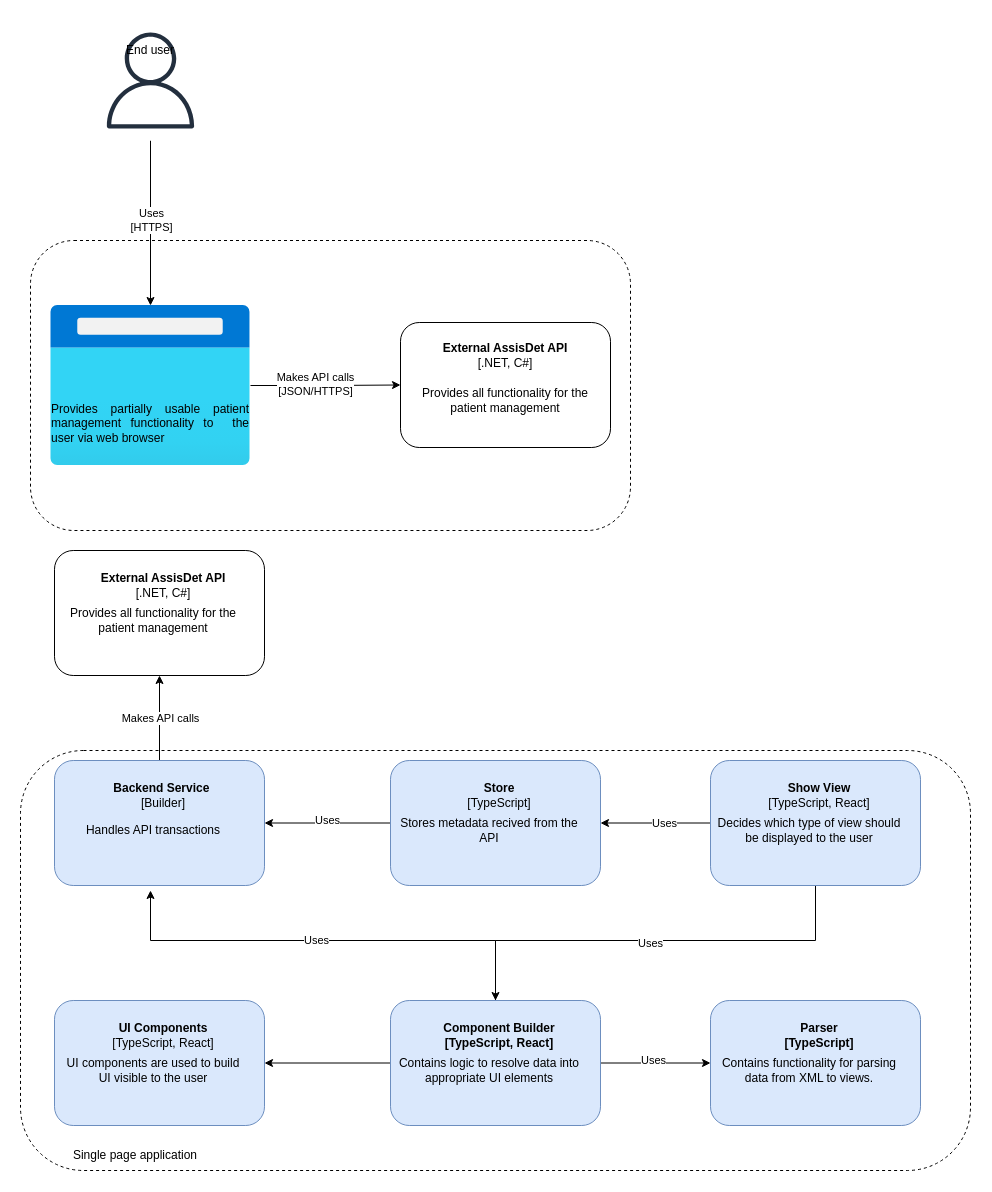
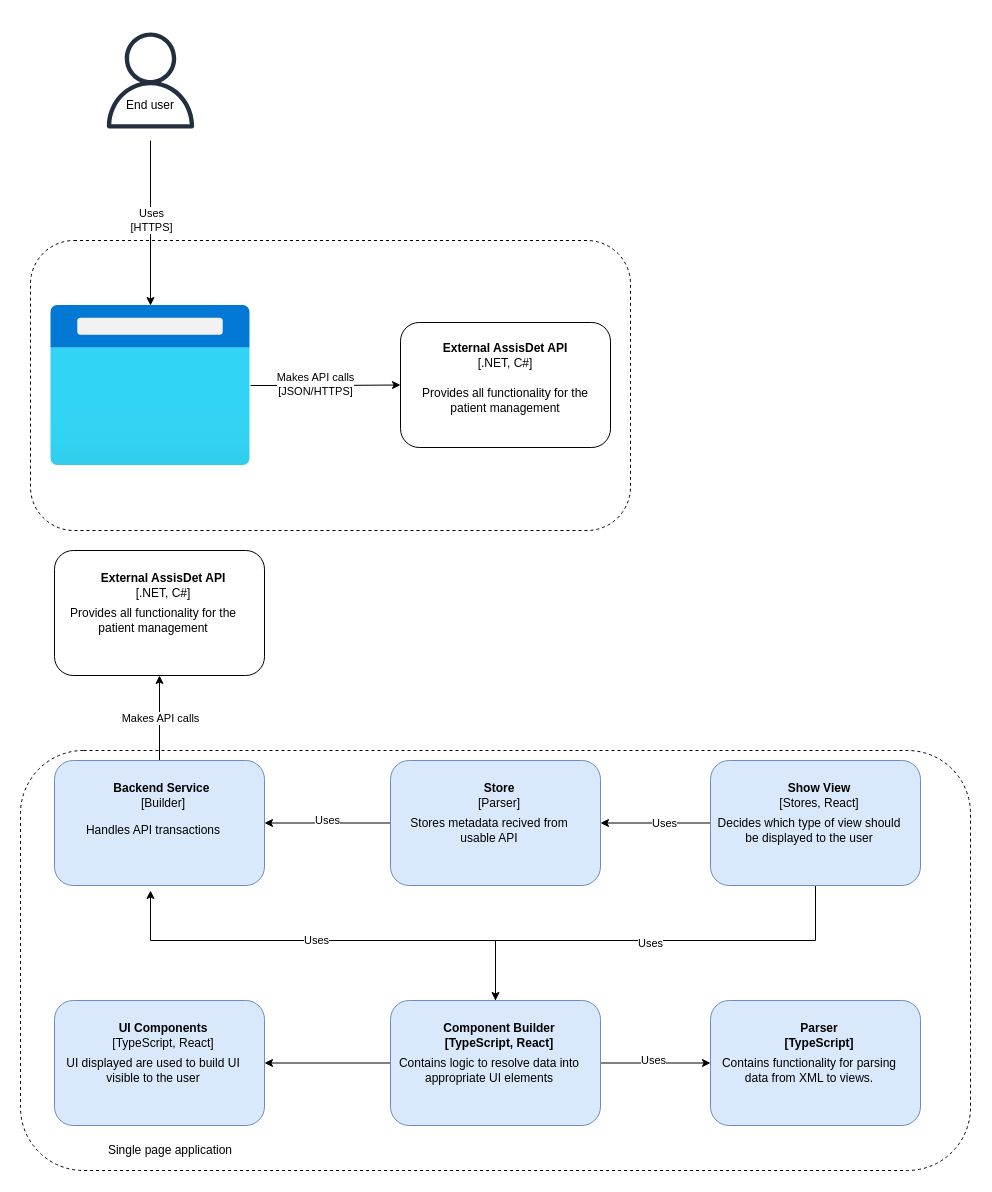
node "End user": moved (151, 51) -> (151, 106)
node "Provides partially usable patient management functionality to the user via web browser": removed
node "Store [TypeScript]": label "Store [TypeScript]" -> "Store [Parser]"
node "Show View [TypeScript, React]": label "Show View [TypeScript, React]" -> "Show View [Stores, React]"
node "Stores metadata recived from the API": label "Stores metadata recived from the API" -> "Stores metadata recived from usable API"
node "UI components are used to build UI visible to the user": label "UI components are used to build UI visible to the user" -> "UI displayed are used to build UI visible to the user"
node "Single page application": moved (136, 1156) -> (171, 1151)
